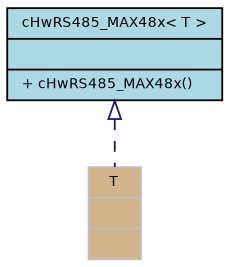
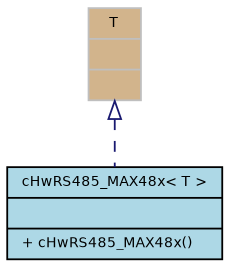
edge "T" -> "cHwRS485_MAX48x< T >": reversed
